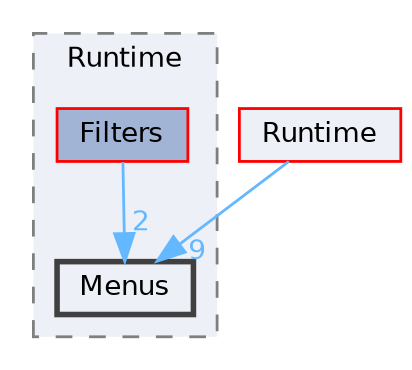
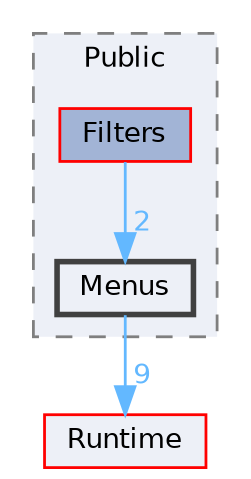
cluster "Runtime": label "Runtime" -> "Public"
edge "Runtime" -> "Menus": reversed
